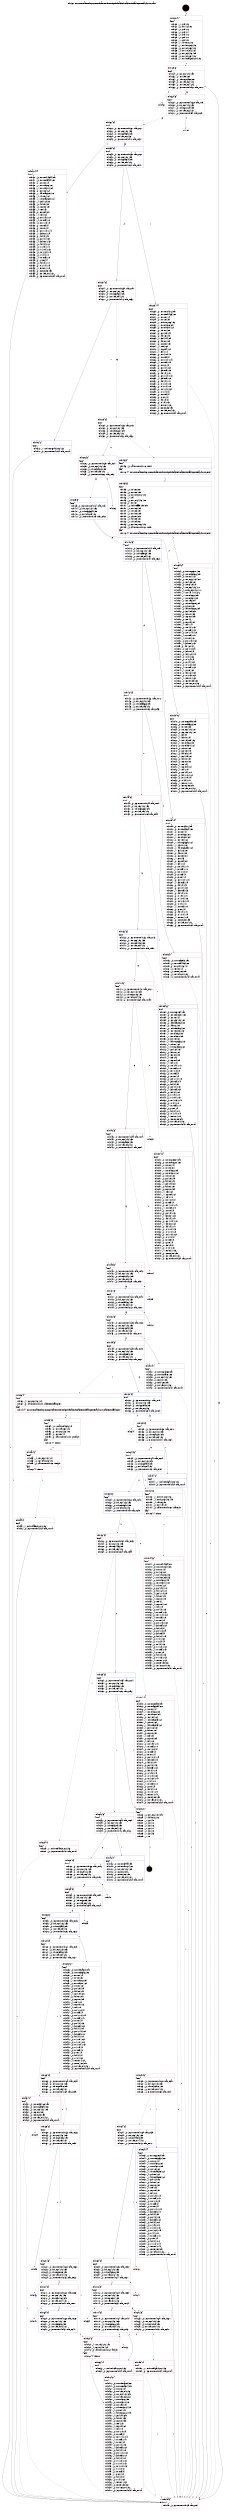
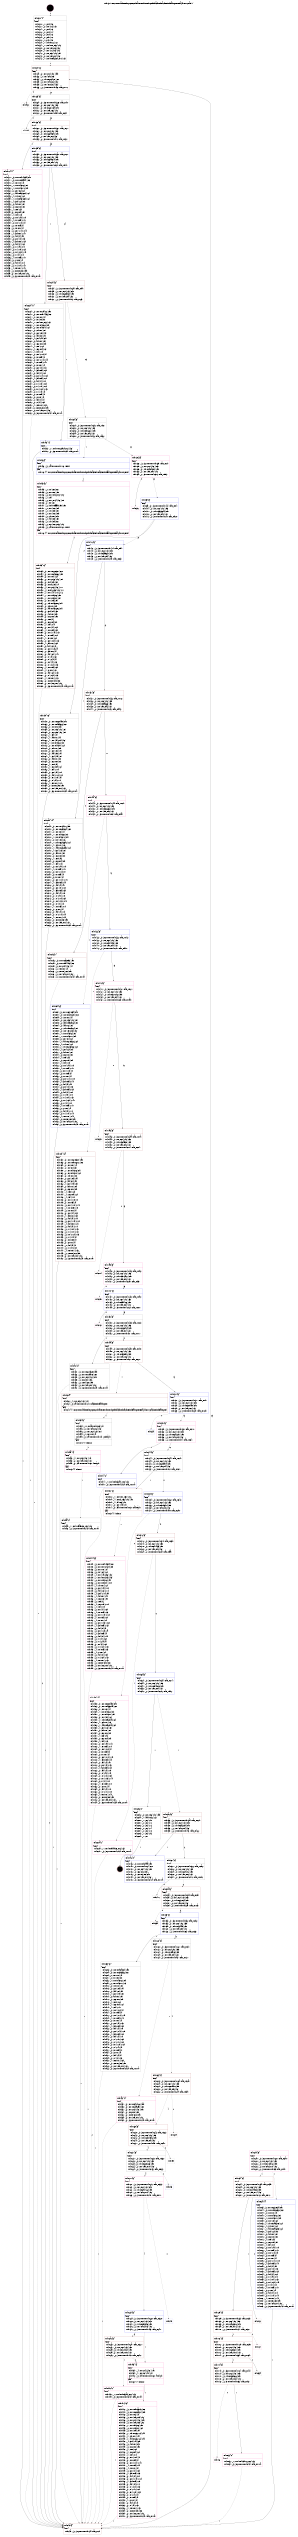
edge "0x401706 [25]" -> "0x4016a2 [25]": now "0x401689 [25]" -> "0x4016a2 [25]"
